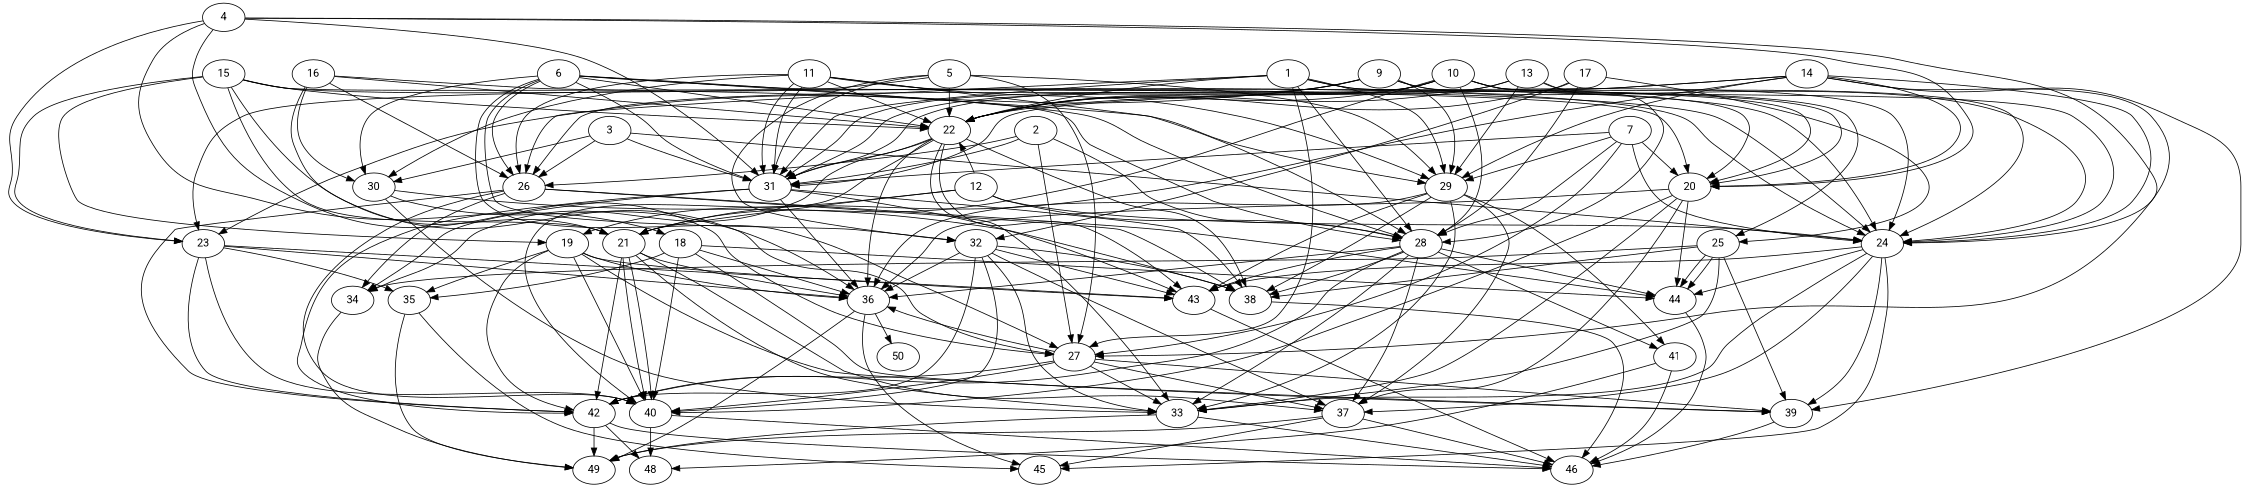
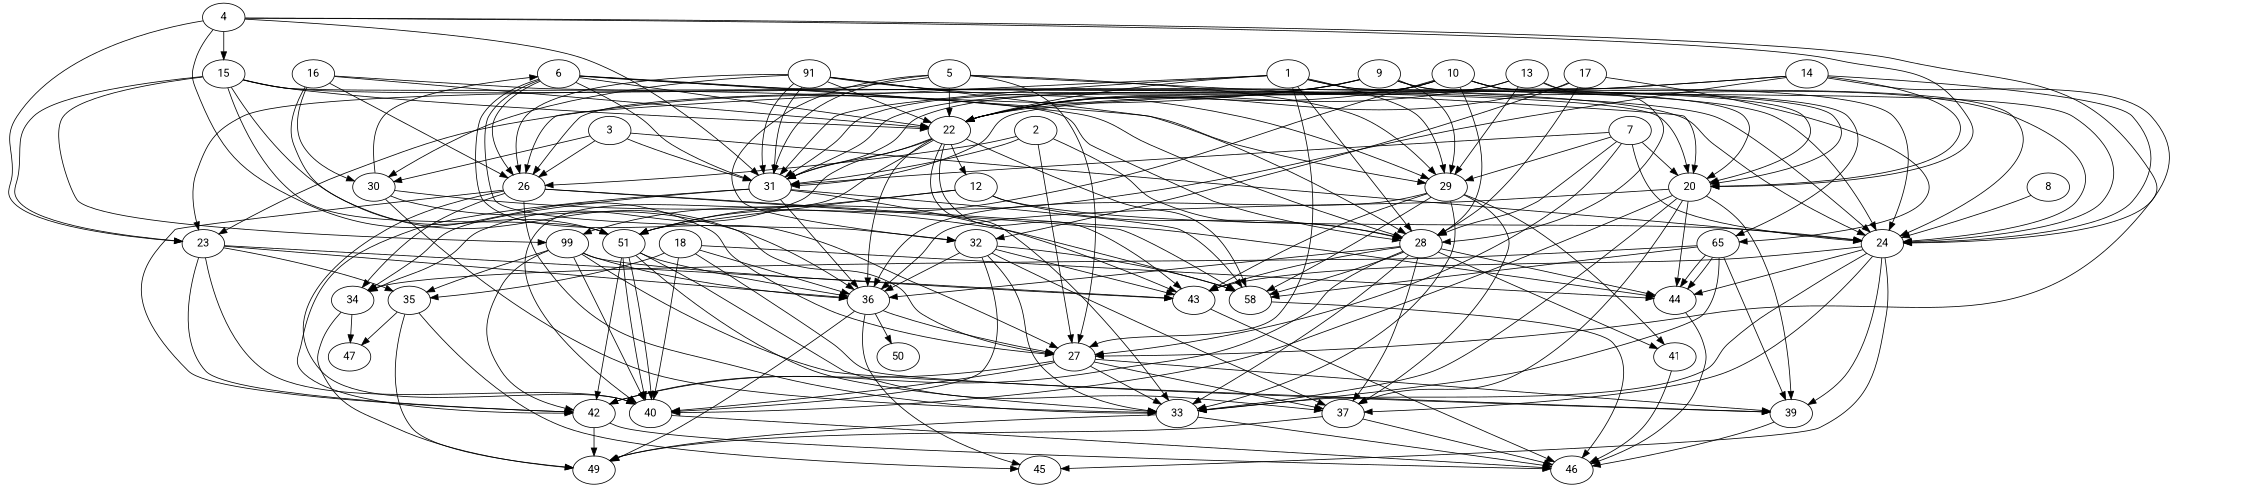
node "11": label "11" -> "91"
edge "5" -> "20": added
edge "6" -> "30": reversed
edge "14" -> "29": removed
edge "12" -> "22": reversed
node "8": added
edge "4" -> "18": now "4" -> "15"
edge "14" -> "39": now "20" -> "39"
node "19": label "19" -> "99"
node "21": label "21" -> "51"
node "25": label "25" -> "65"
node "38": label "38" -> "58"
edge "27" -> "36": reversed
node "47": added
edge "32" -> "42": removed
edge "26" -> "33": added
edge "37" -> "45": removed
node "48": removed
